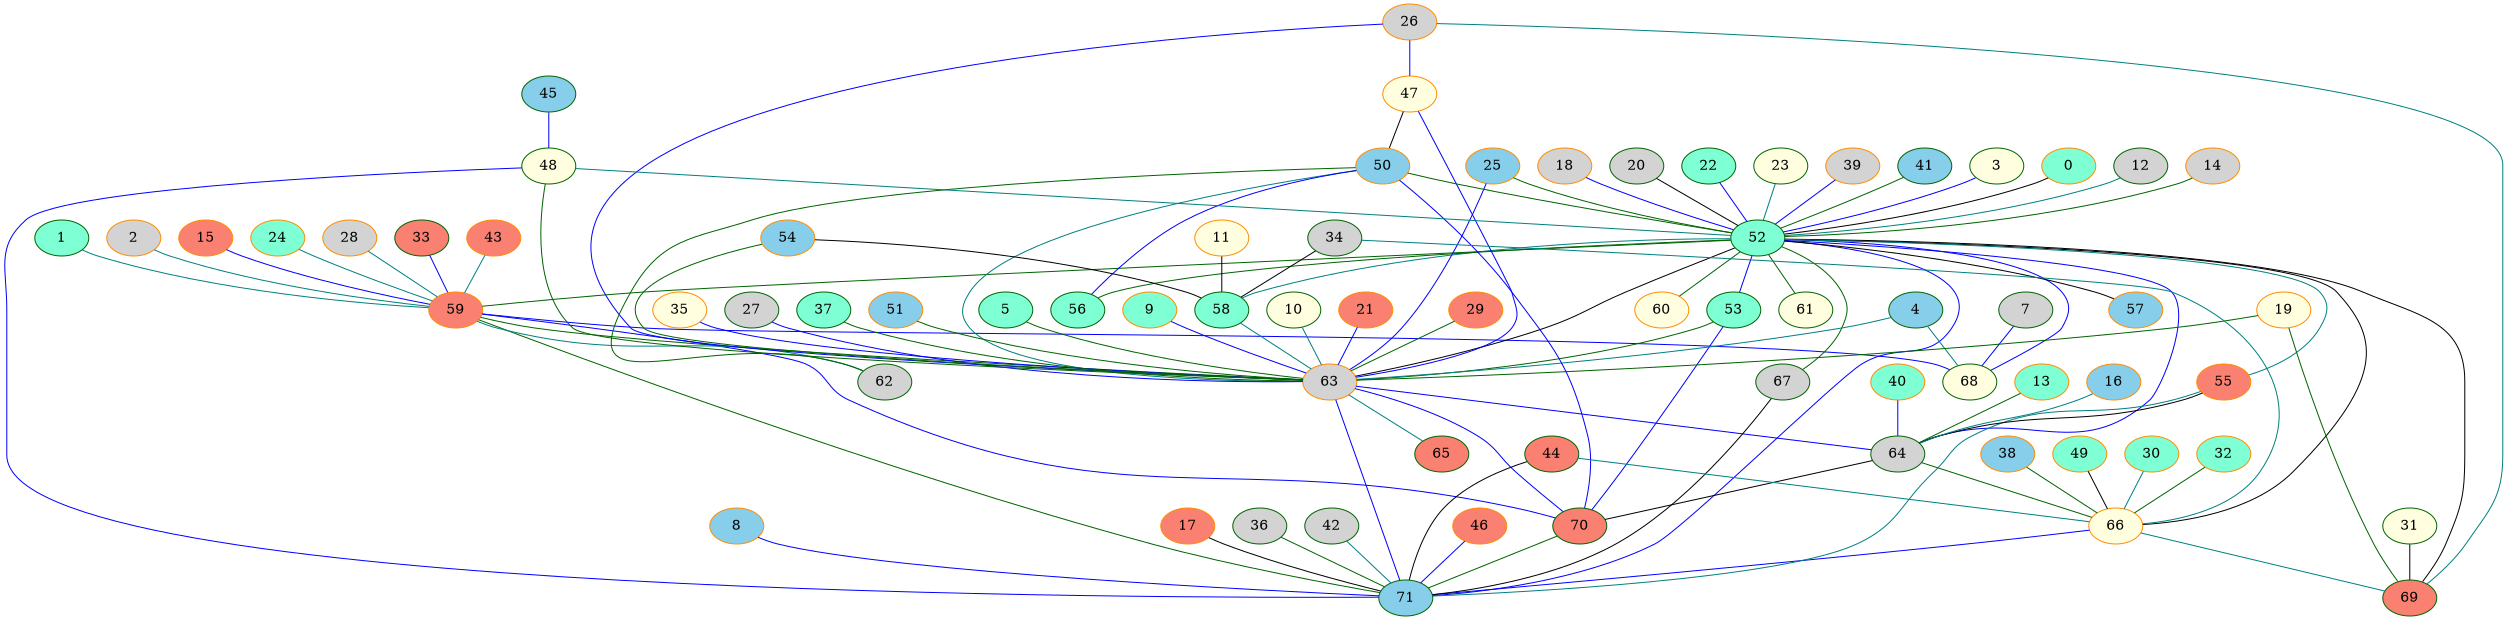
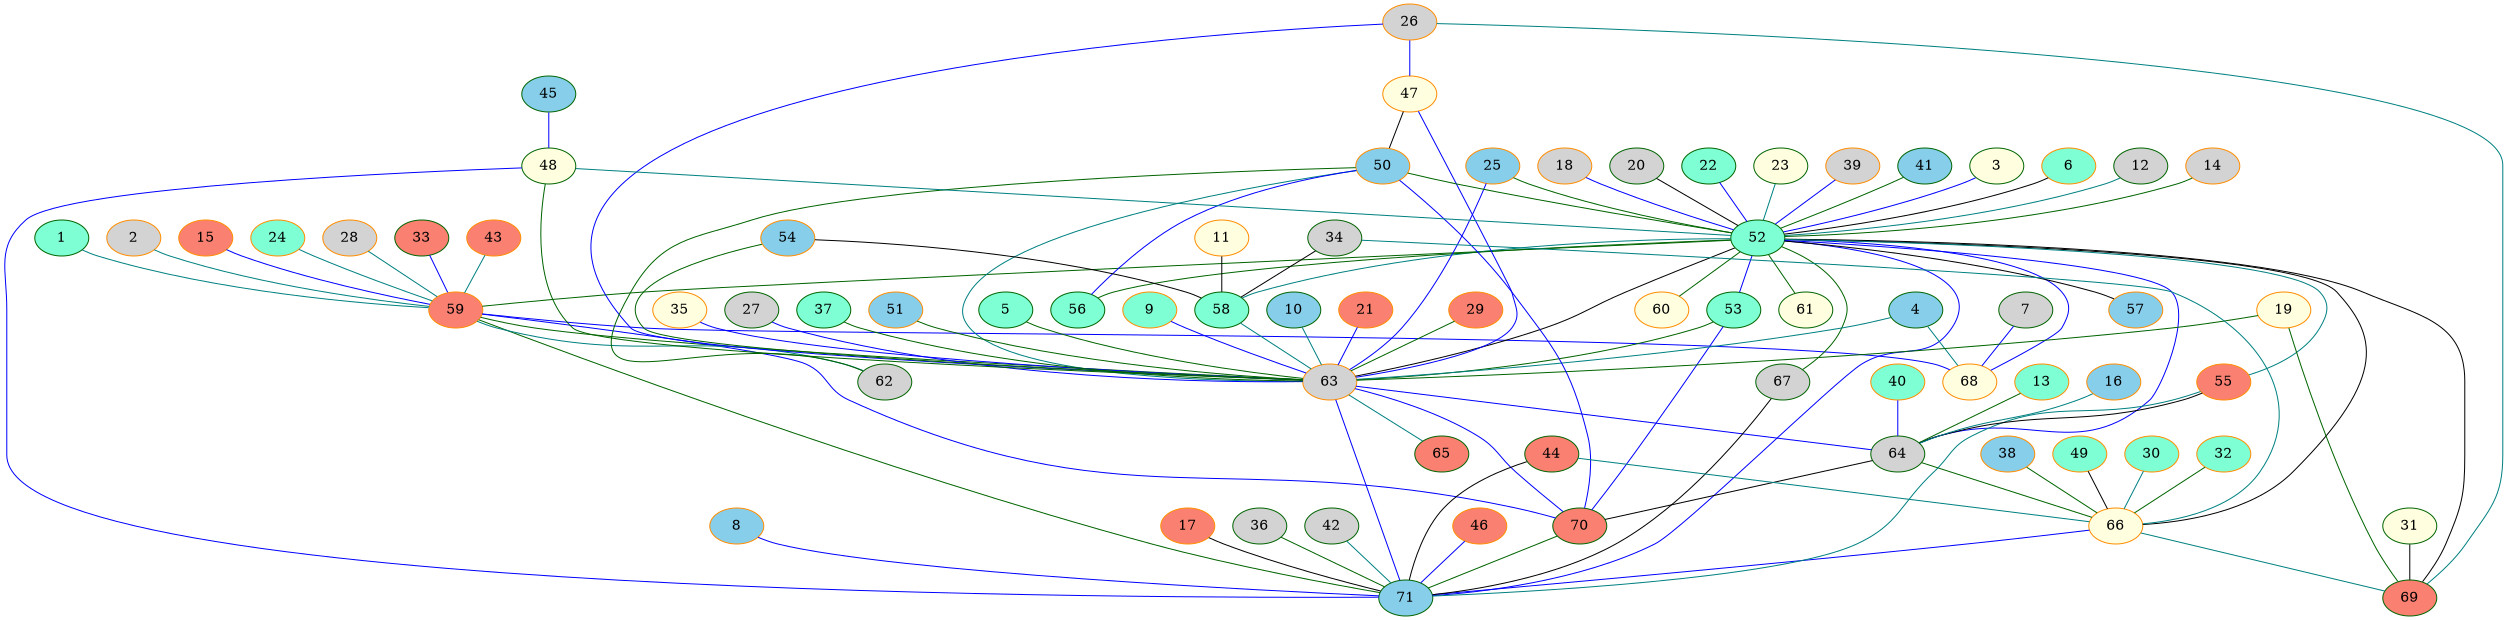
node "0": label "0" -> "6"
node "10": fillcolor lightyellow -> skyblue
node "68": color darkgreen -> darkorange
